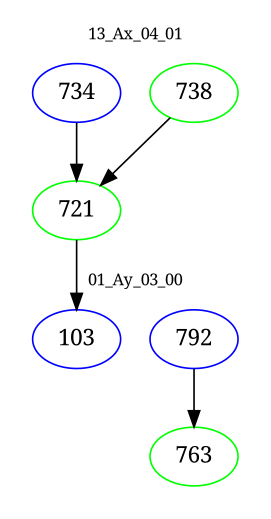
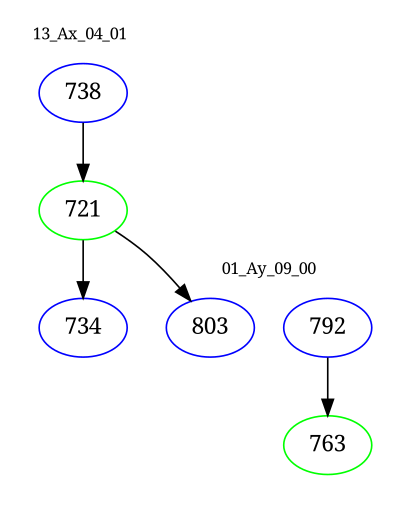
node "738": color green -> blue
edge "734" -> "721": reversed
cluster "01_Ay_03_00": label "01_Ay_03_00" -> "01_Ay_09_00"
node "103": label "103" -> "803"
